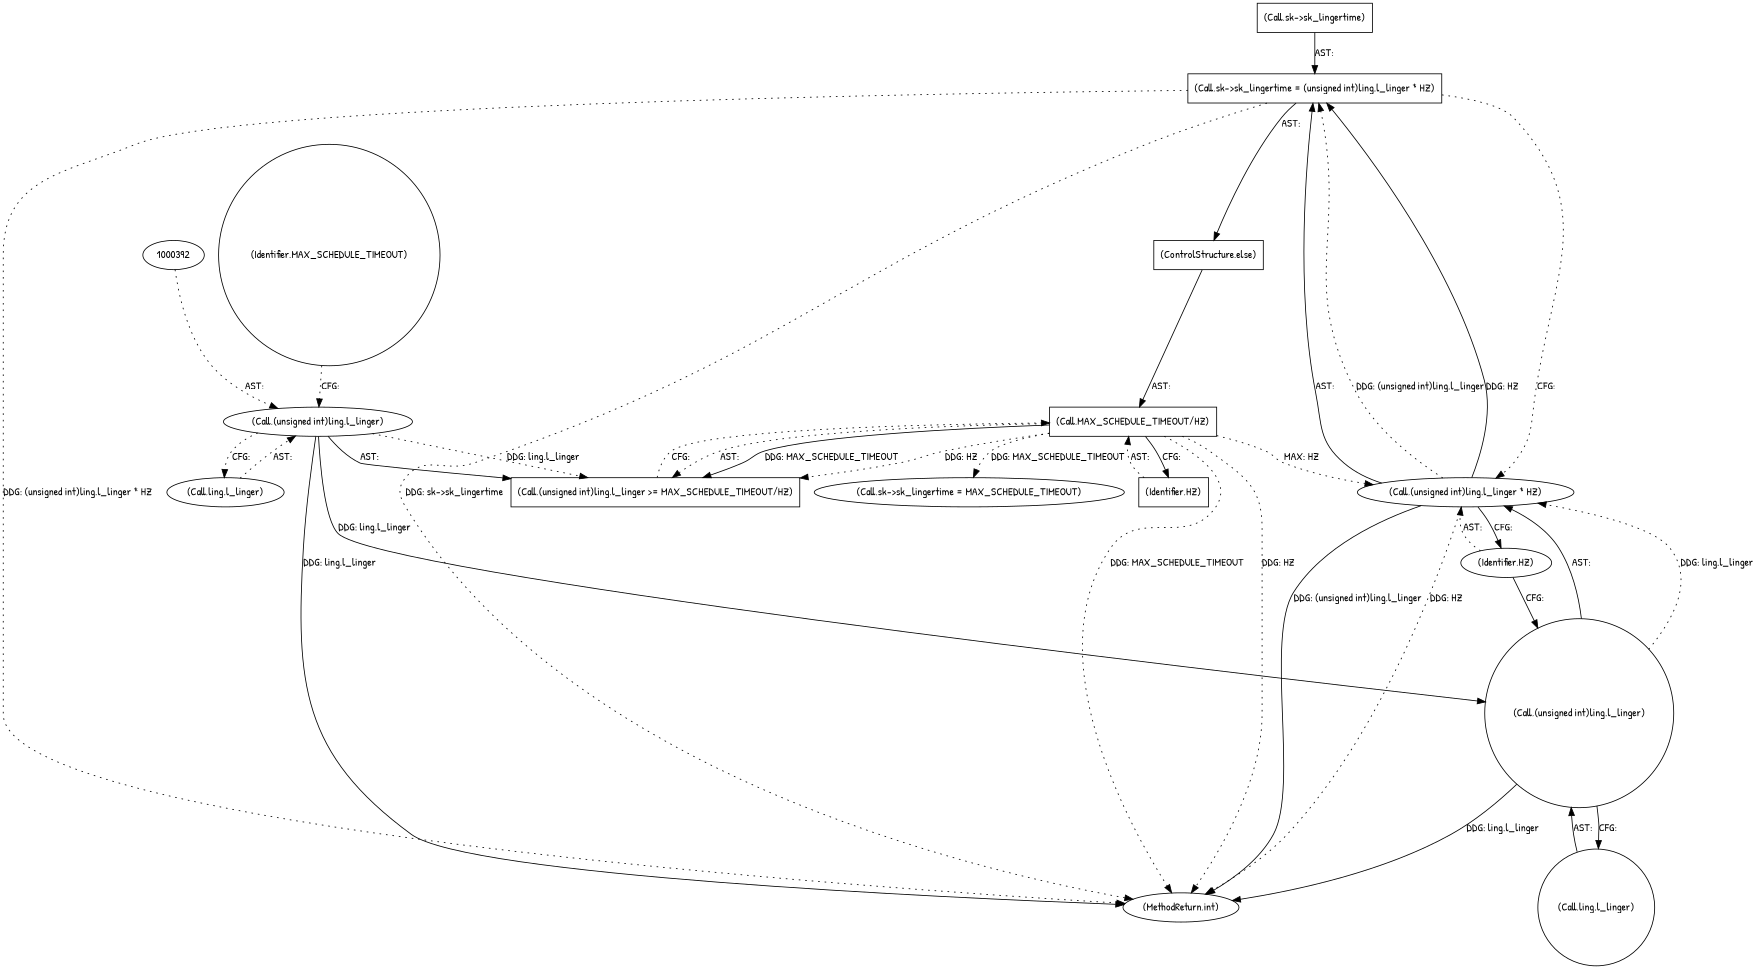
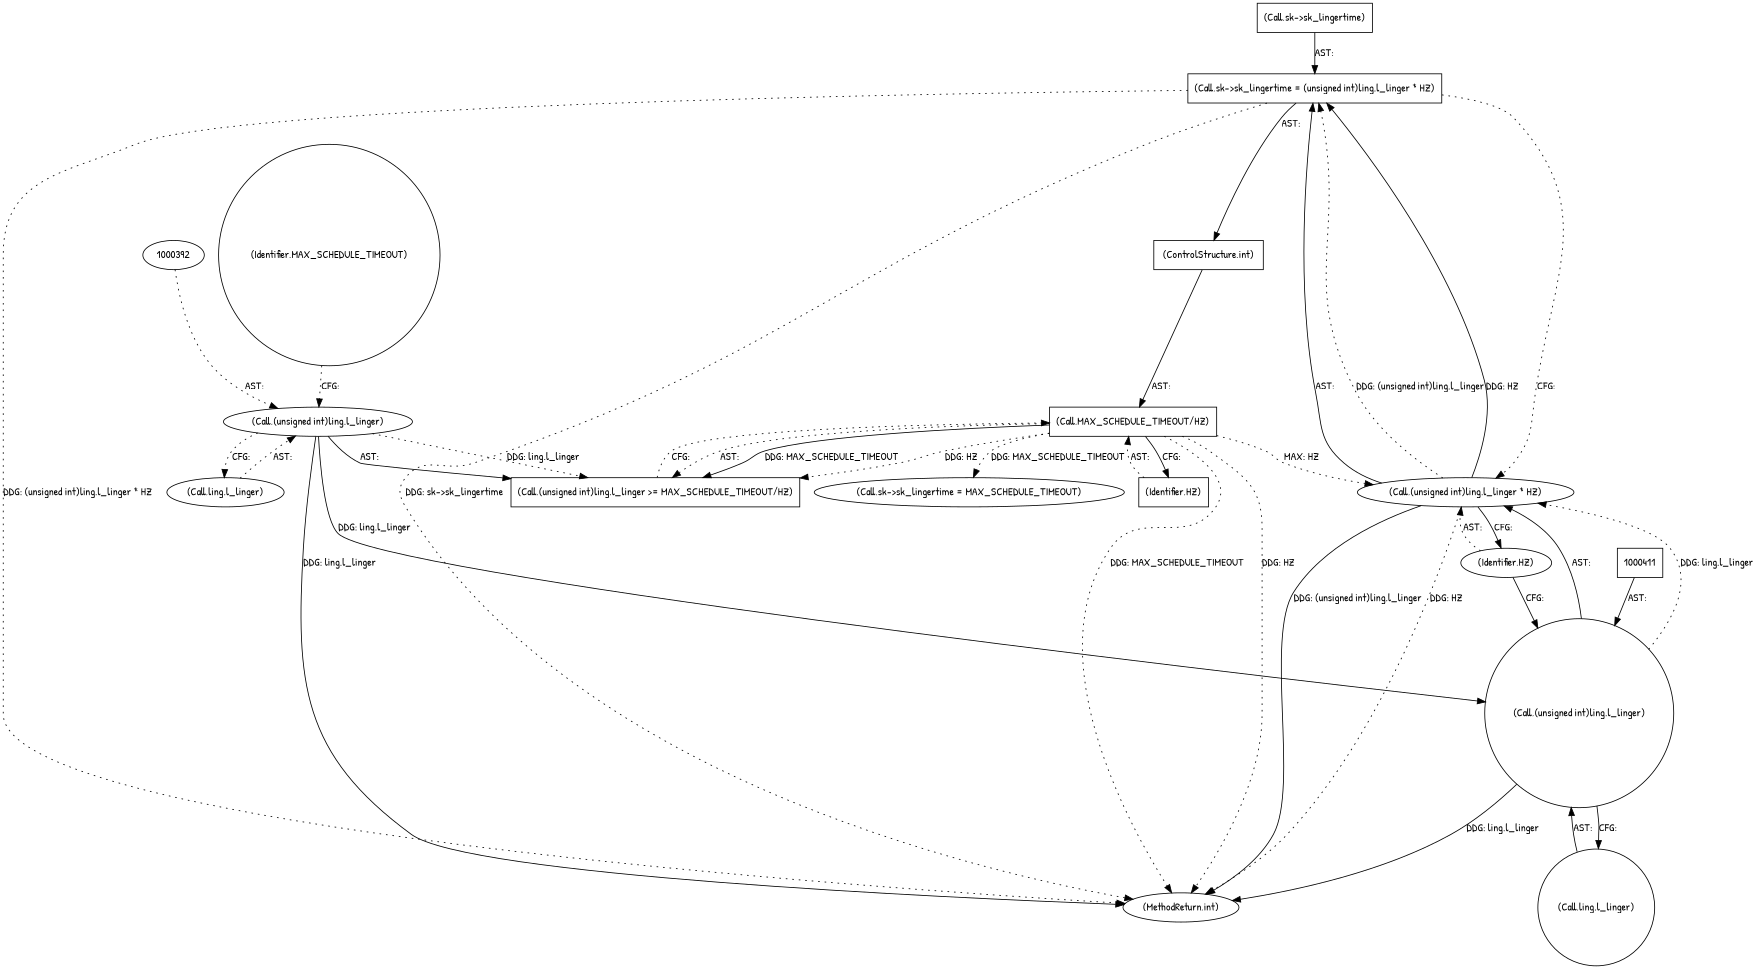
node "(ControlStructure,else)": label "(ControlStructure,else)" -> "(ControlStructure,int)"
node "1000411": added
